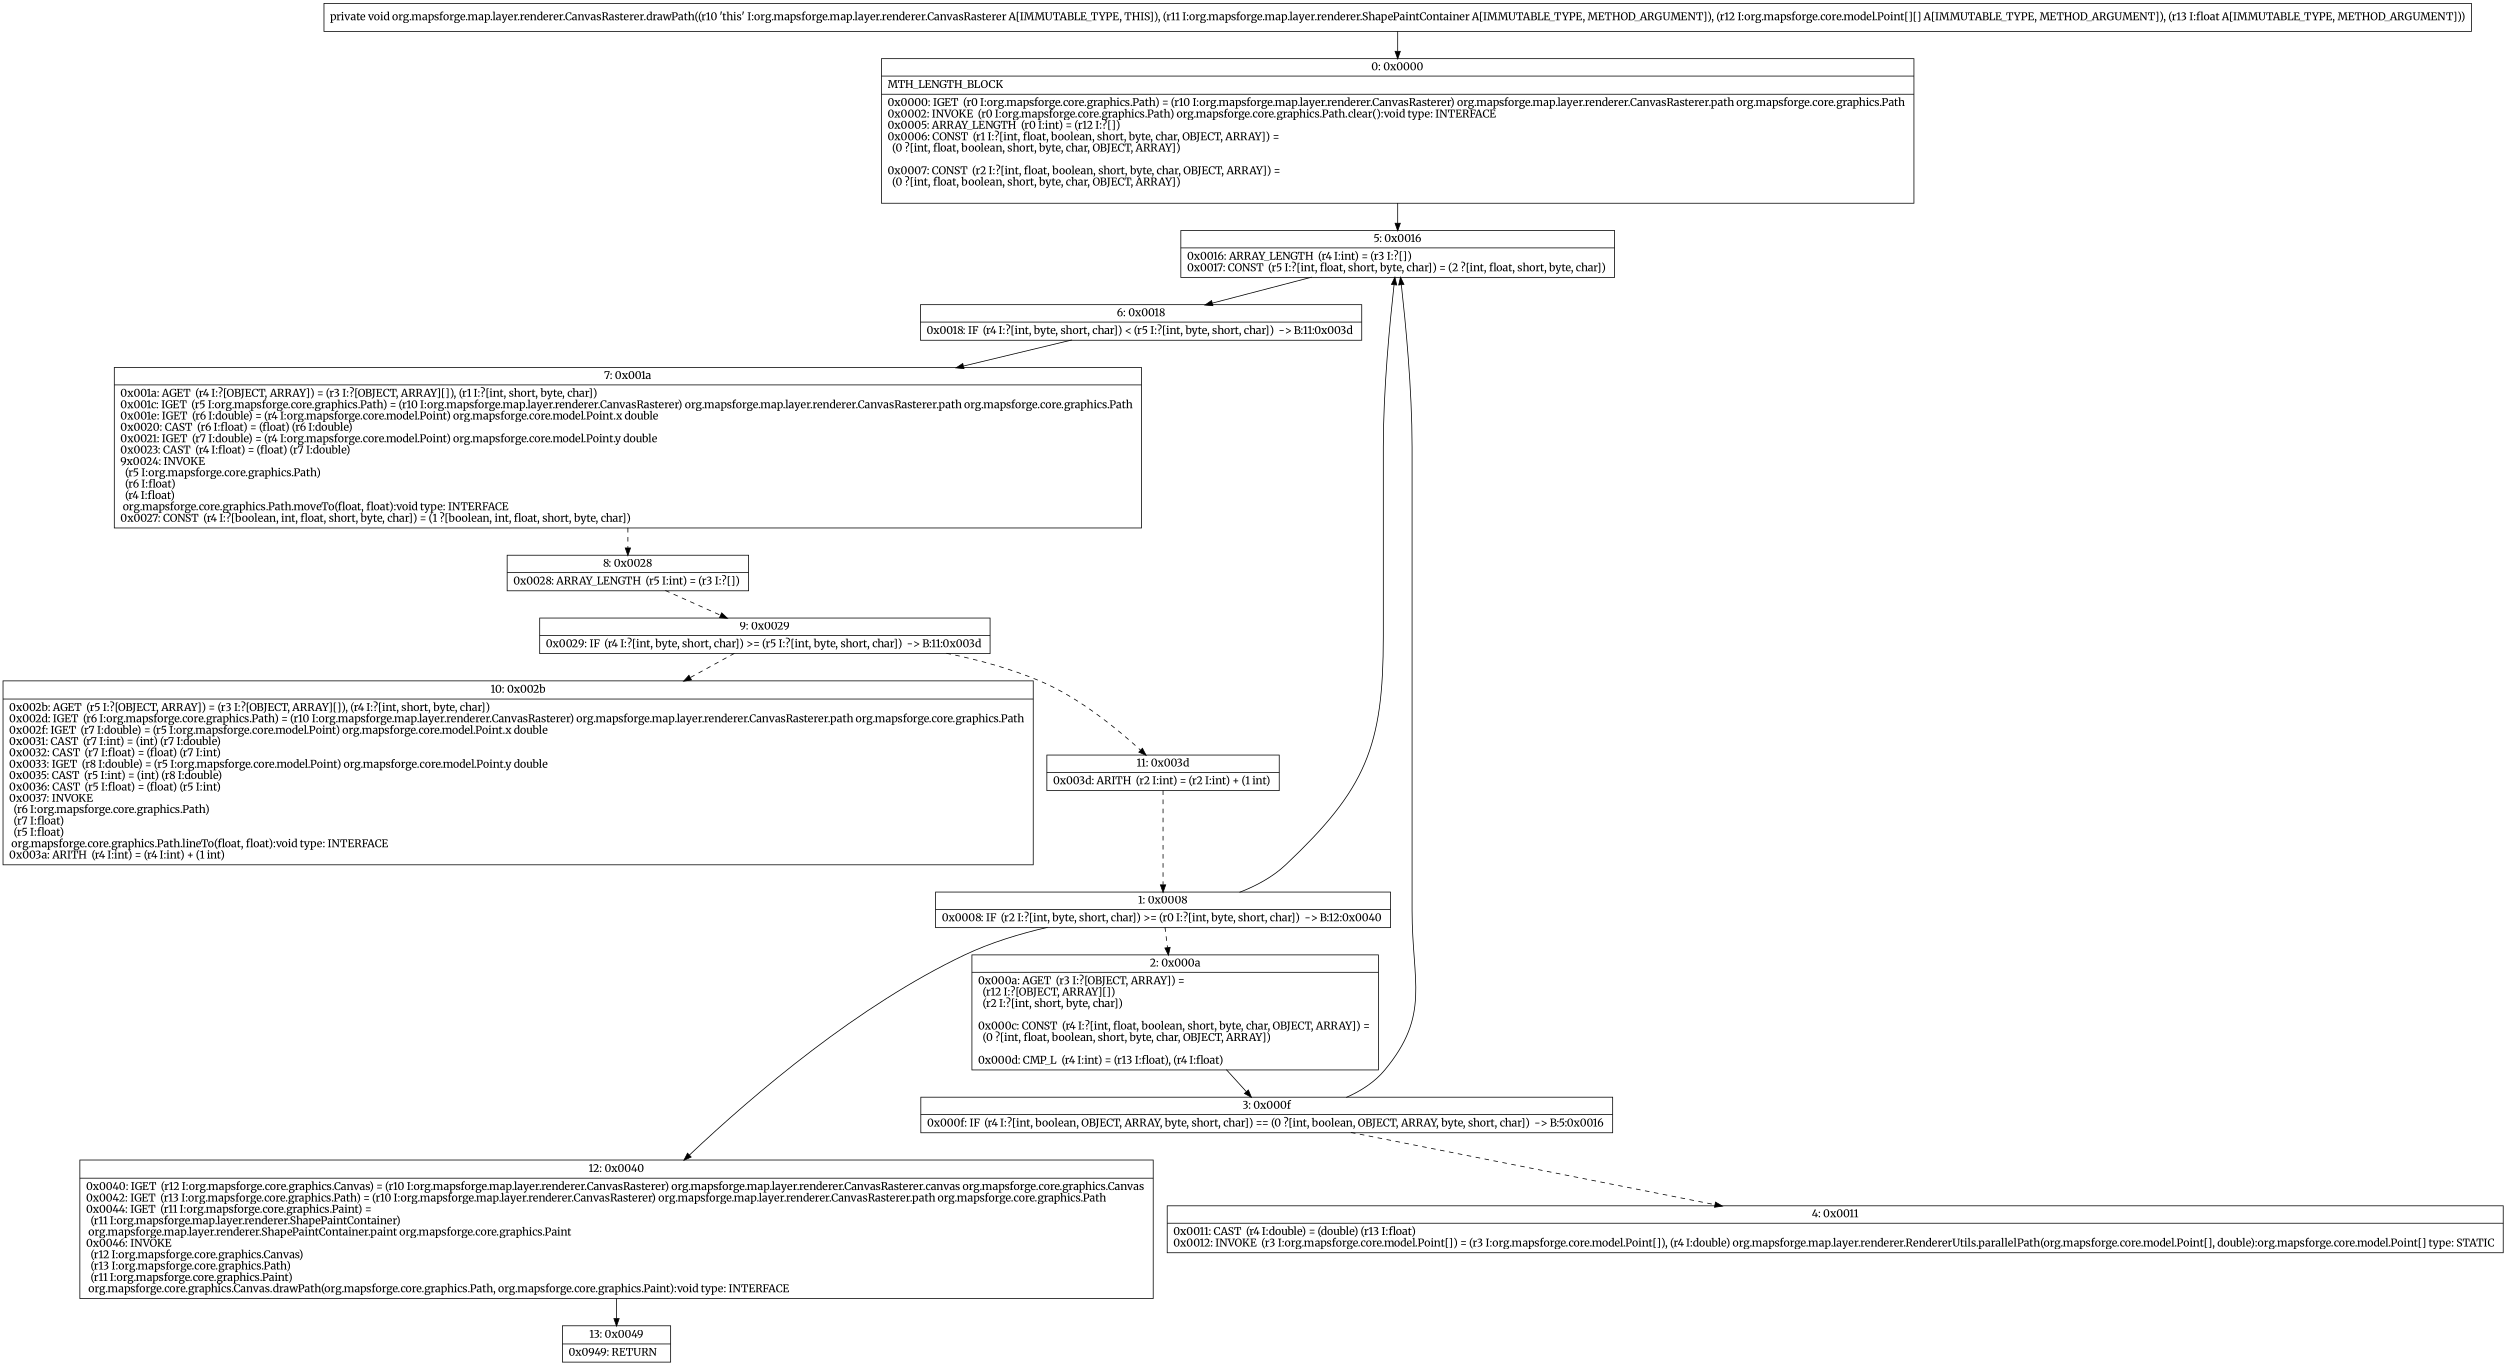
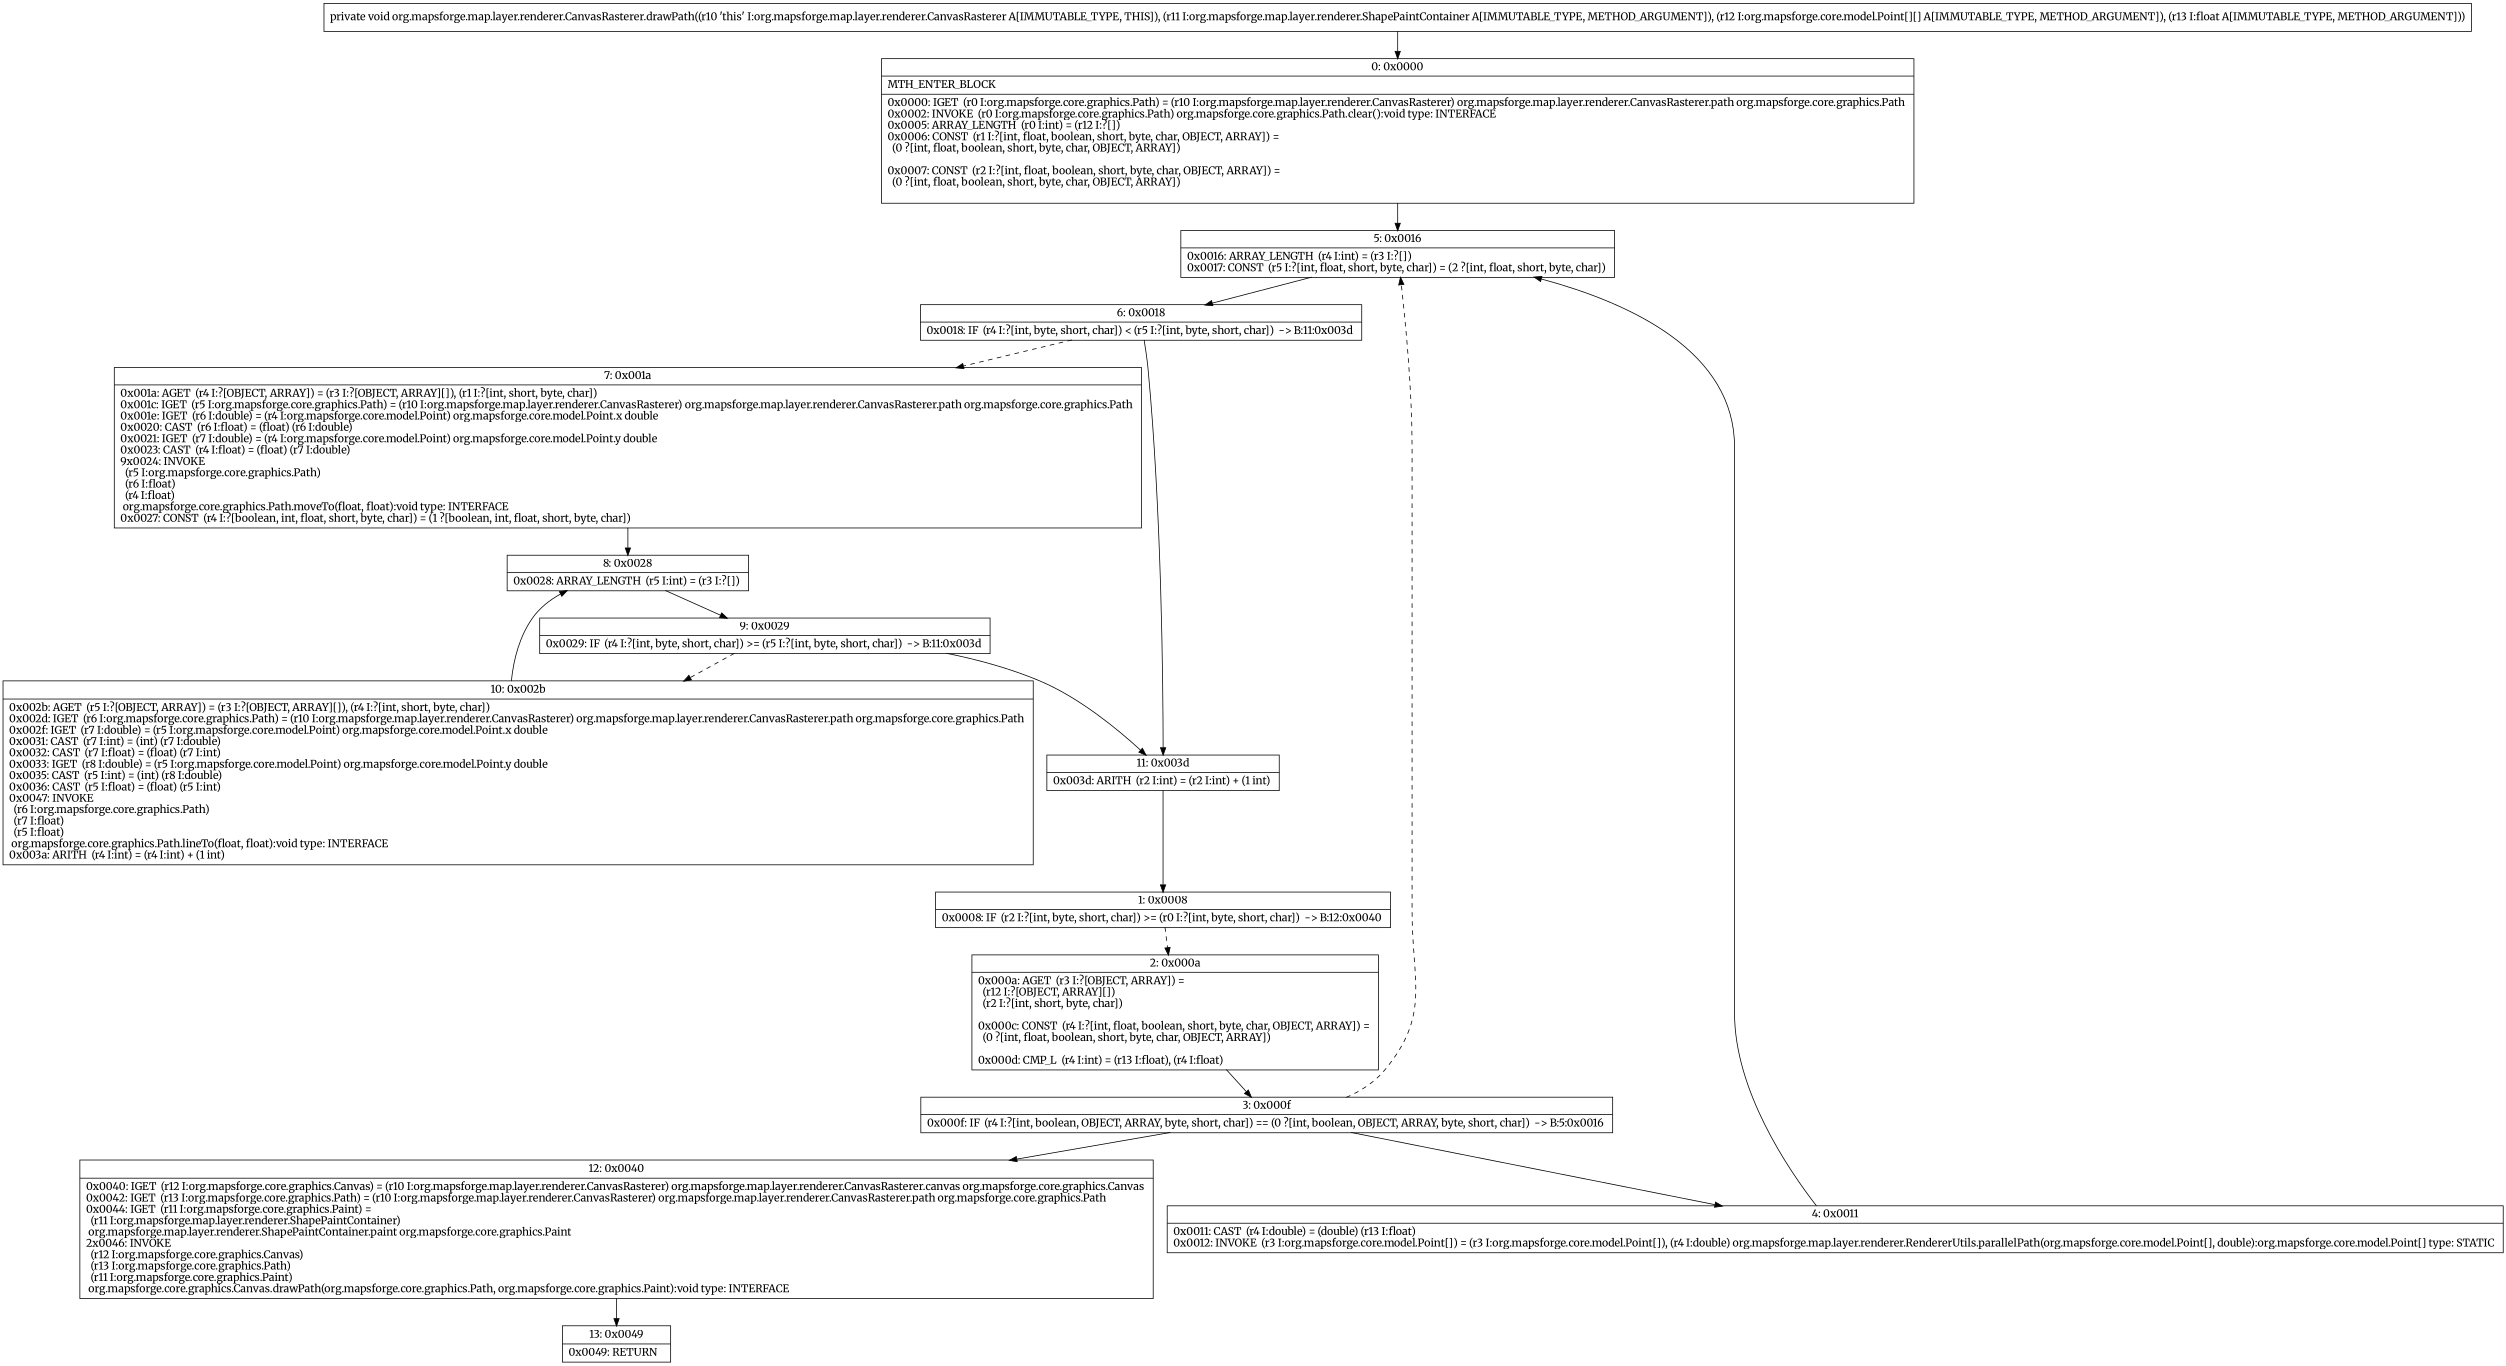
node "0: 0x0000": text "MTH_LENGTH_BLOCK" -> "MTH_ENTER_BLOCK"
edge "6: 0x0018" -> "7: 0x001a": style solid -> dashed
edge "7: 0x001a" -> "8: 0x0028": style dashed -> solid
edge "6: 0x0018" -> "11: 0x003d": added
edge "8: 0x0028" -> "9: 0x0029": style dashed -> solid
edge "1: 0x0008" -> "5: 0x0016": now "4: 0x0011" -> "5: 0x0016"
edge "10: 0x002b" -> "8: 0x0028": added
edge "9: 0x0029" -> "11: 0x003d": style dashed -> solid
edge "3: 0x000f" -> "5: 0x0016": style solid -> dashed
node "10: 0x002b": text "0x0037: INVOKE" -> "0x0047: INVOKE"
edge "11: 0x003d" -> "1: 0x0008": style dashed -> solid
edge "1: 0x0008" -> "12: 0x0040": now "3: 0x000f" -> "12: 0x0040"
edge "3: 0x000f" -> "4: 0x0011": style dashed -> solid
node "12: 0x0040": text "0x0046: INVOKE" -> "2x0046: INVOKE"
node "13: 0x0049": text "0x0949: RETURN" -> "0x0049: RETURN"
